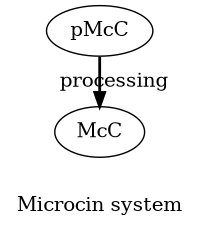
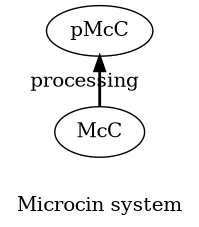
edge "pMcC" -> "McC": reversed
